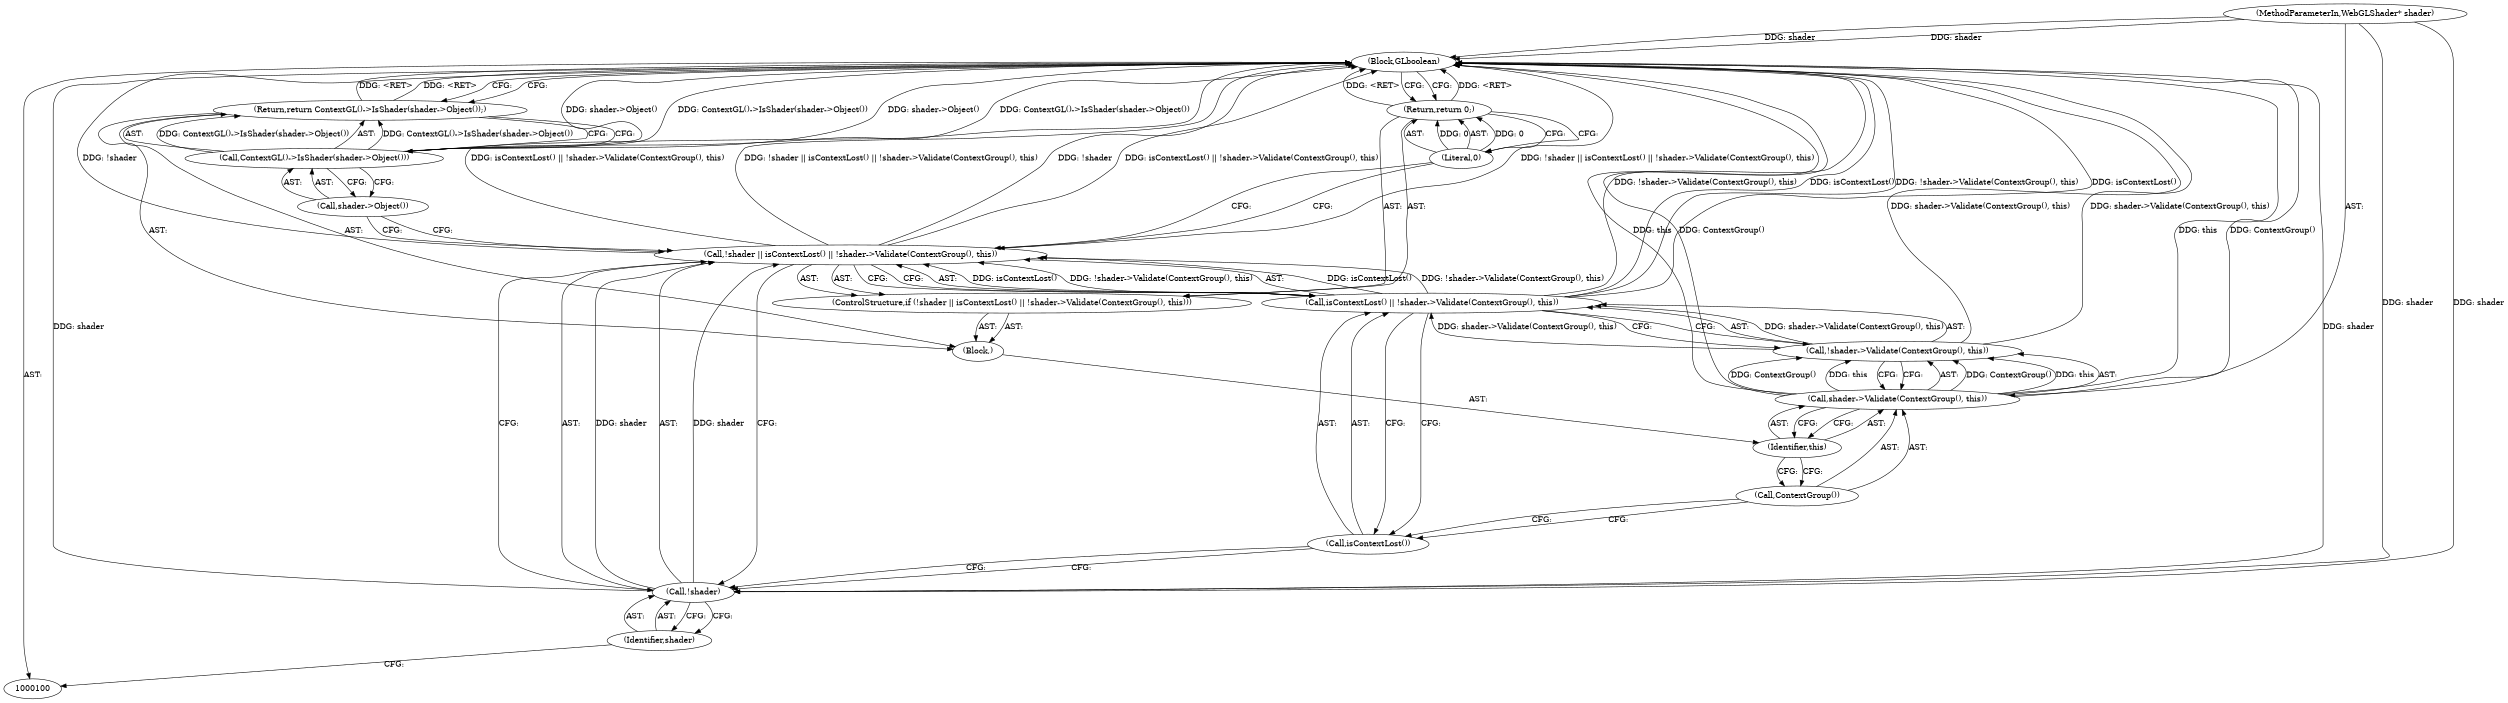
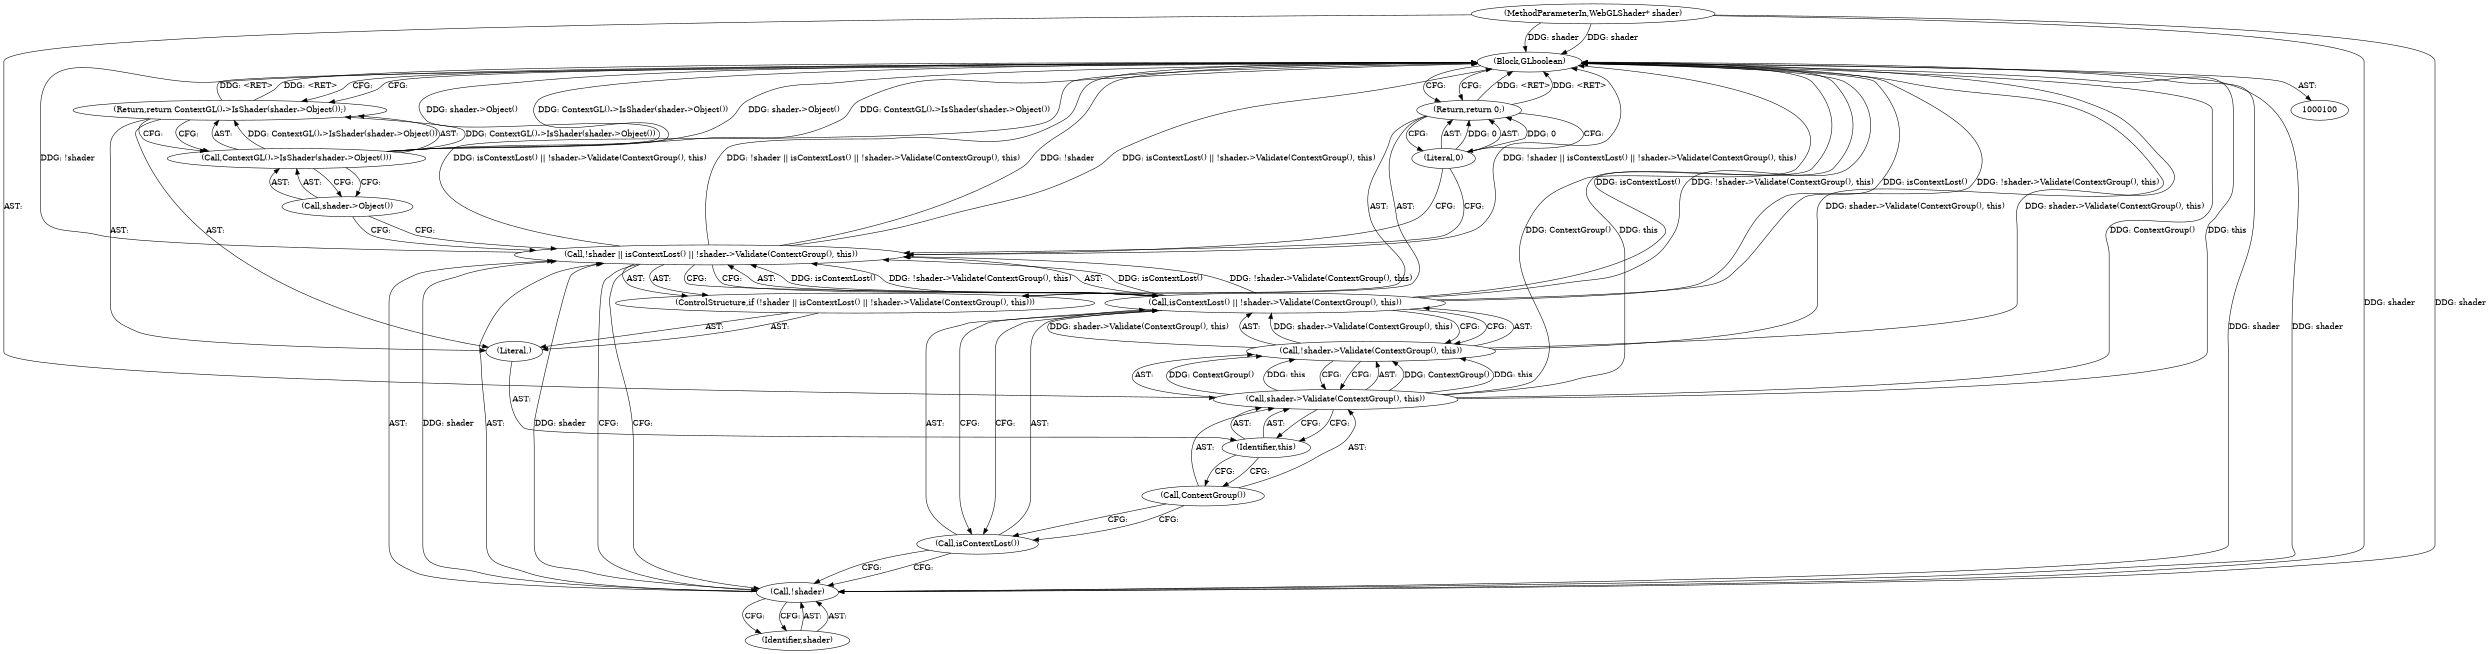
node "(Block,)": label "(Block,)" -> "(Literal,)"
edge "(Identifier,shader)" -> "1000100": removed, label "CFG:"
